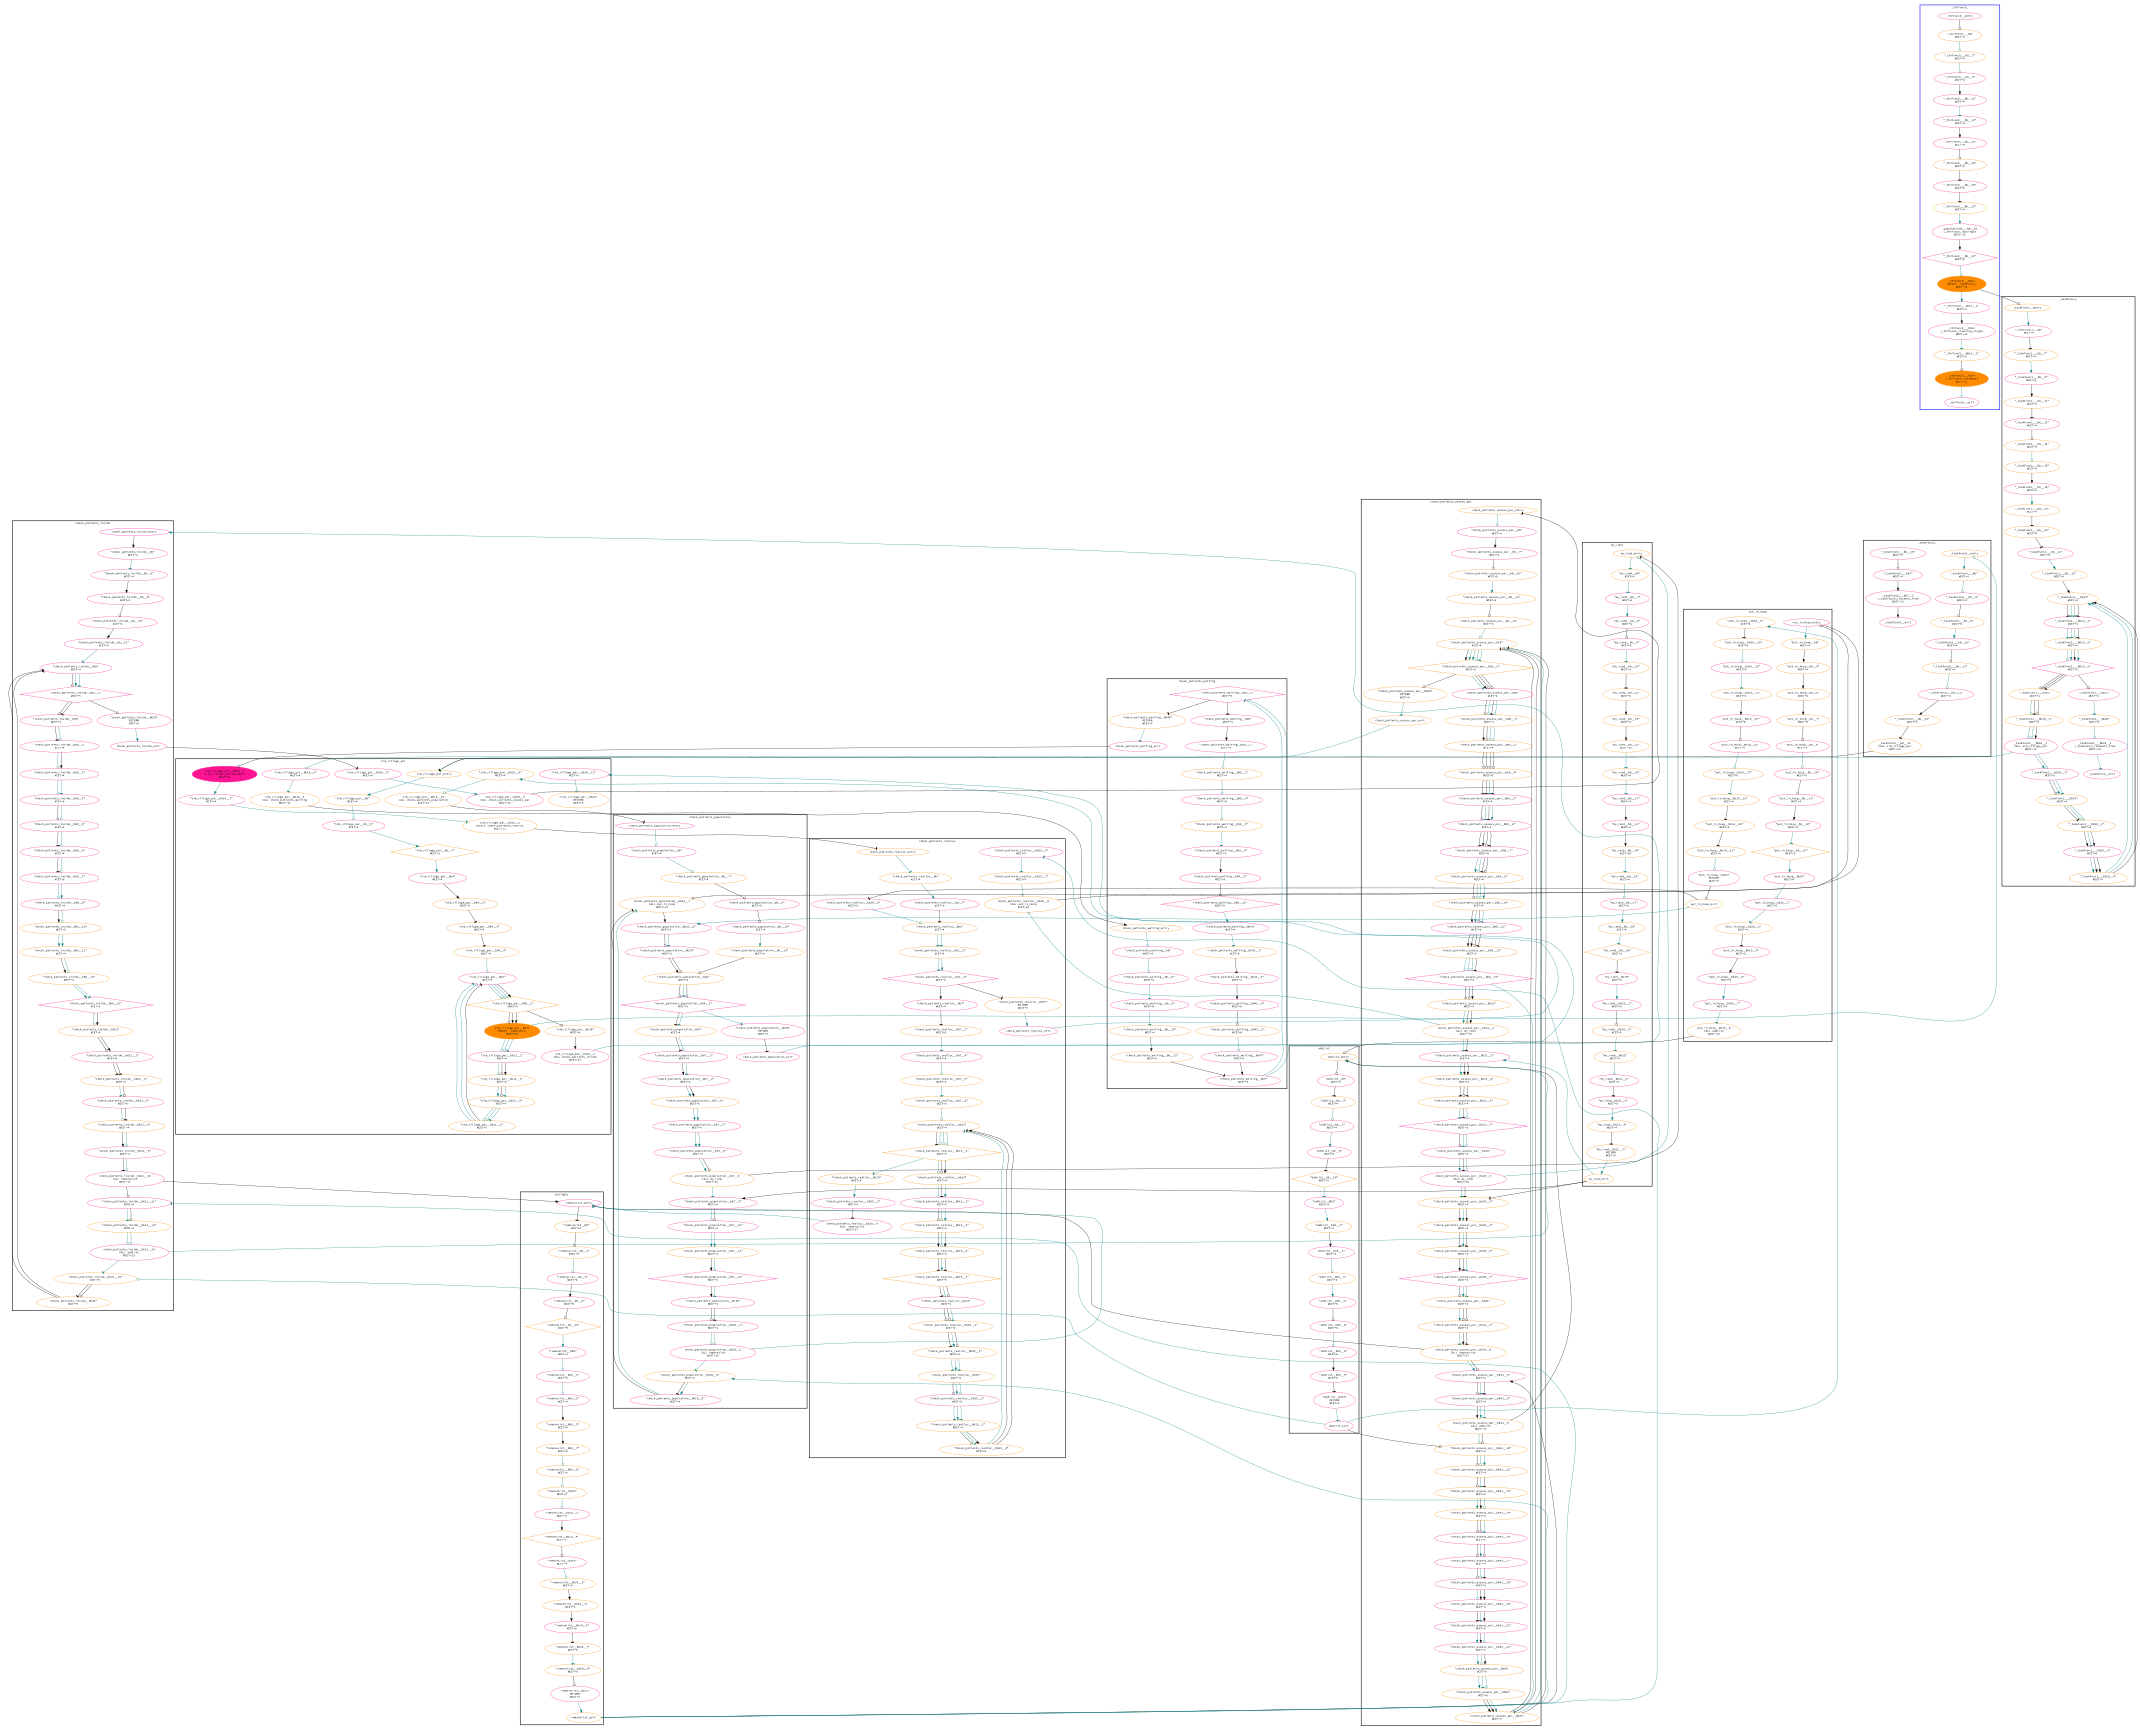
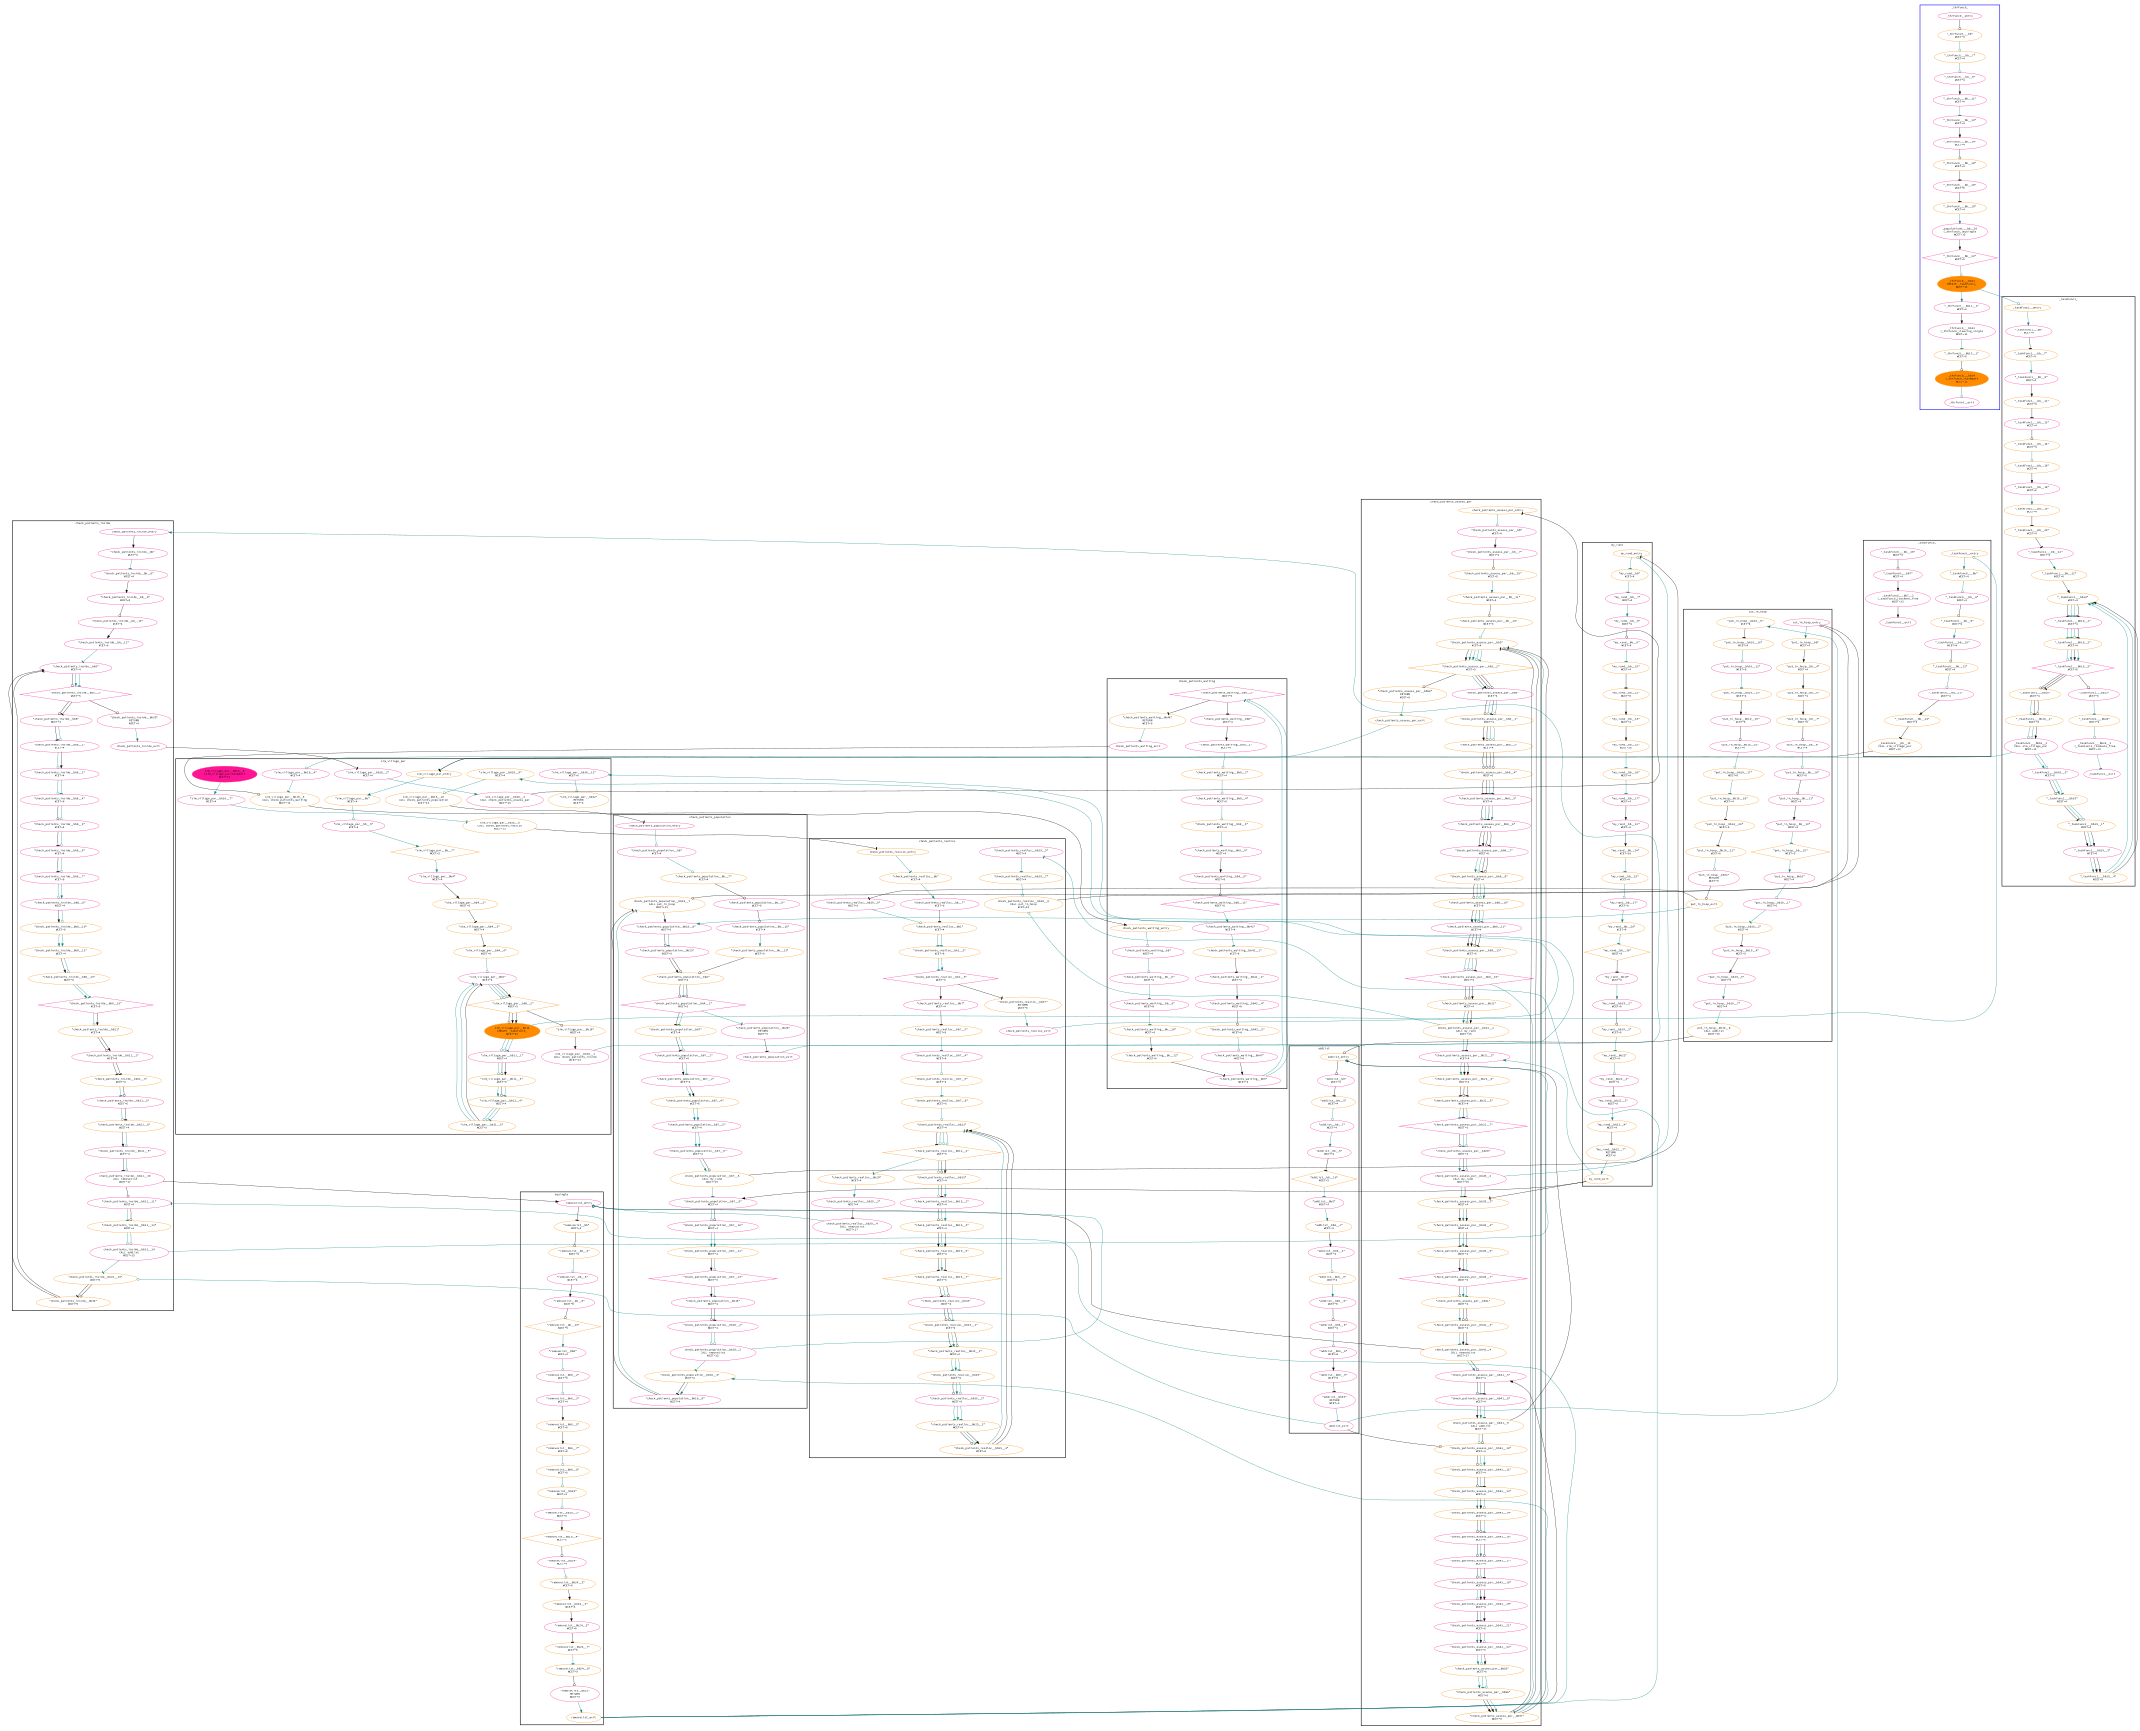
edge "_thrFunc0___bb11 CREATE _taskFunc1_ WCET=13" -> "_taskFunc1__entry": color black -> teal
edge "check_patients_waiting_exit" -> "sim_village_par__bb16__6 (sim_village_par)taskwait WCET=13": now "check_patients_waiting_exit" -> "sim_village_par__bb16__5 CALL check_patients_waiting WCET=13"
node "sim_village_par__bb16__8 CREATE check_patients_realloc WCET=13": label "sim_village_par__bb16__8 CREATE check_patients_realloc WCET=13" -> "sim_village_par__bb16__8 CALL check_patients_realloc WCET=13"
